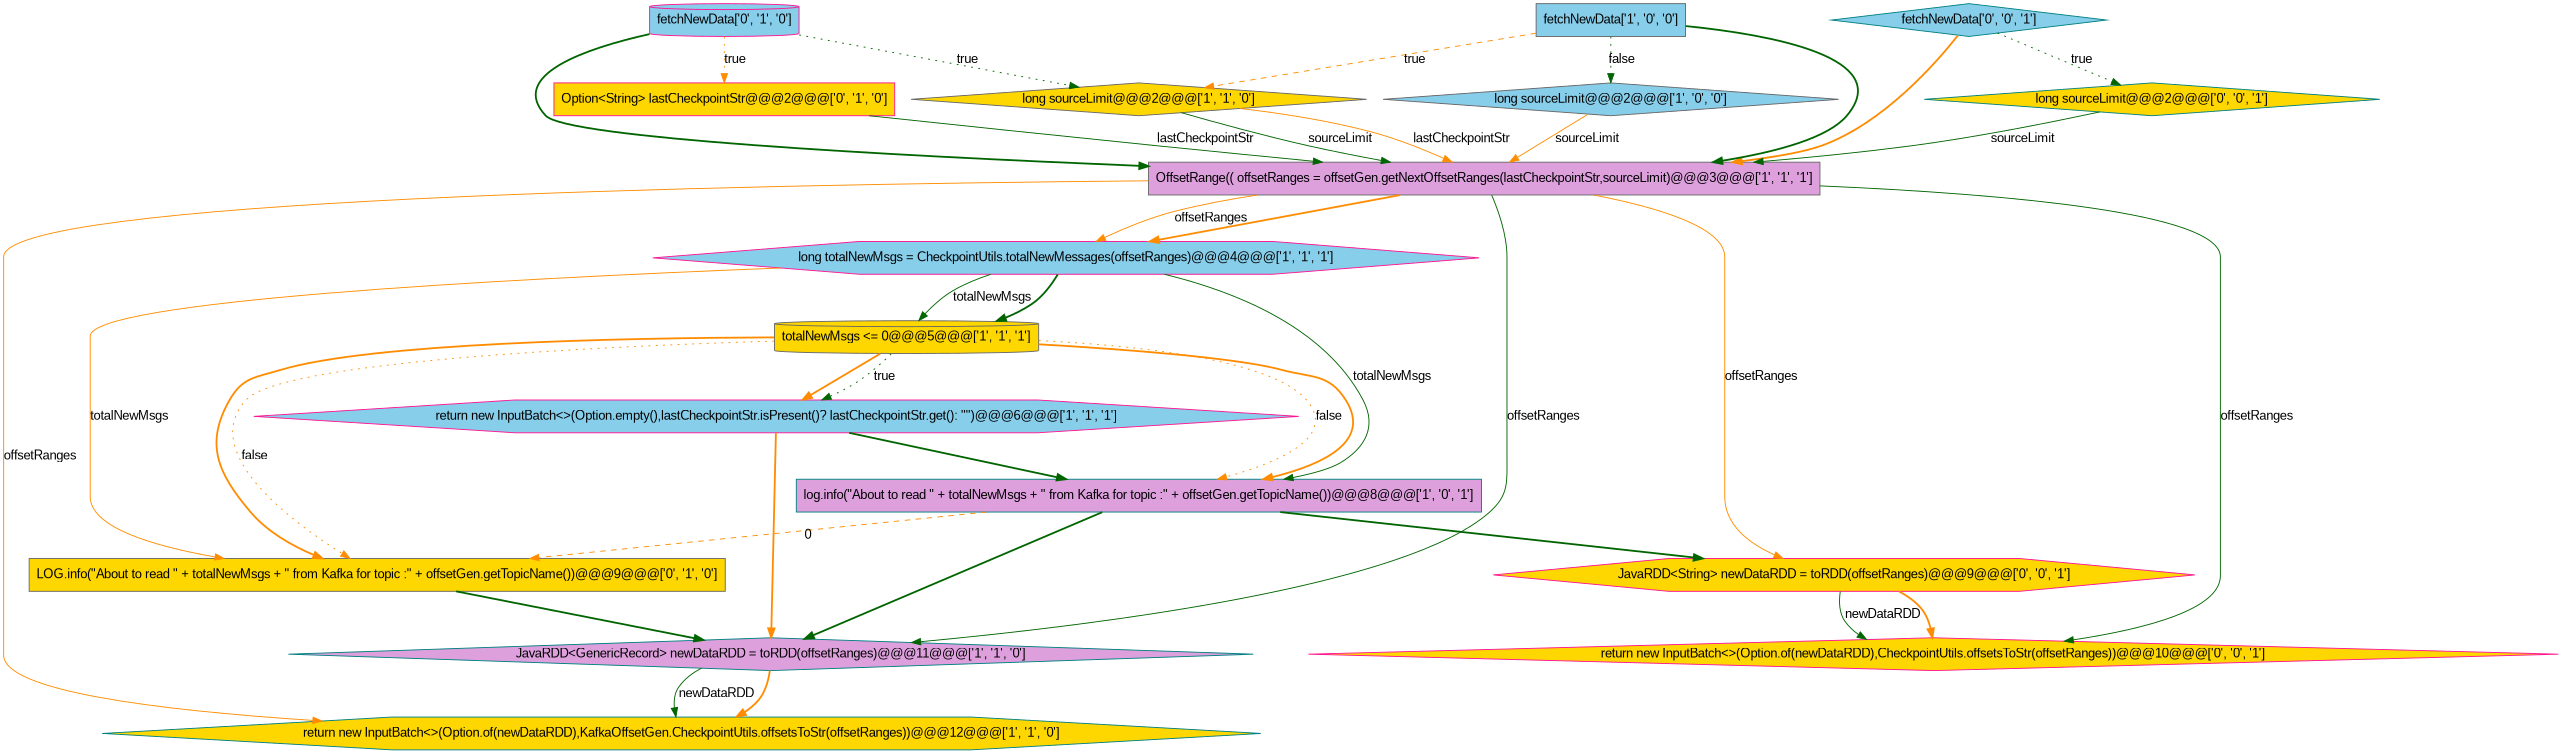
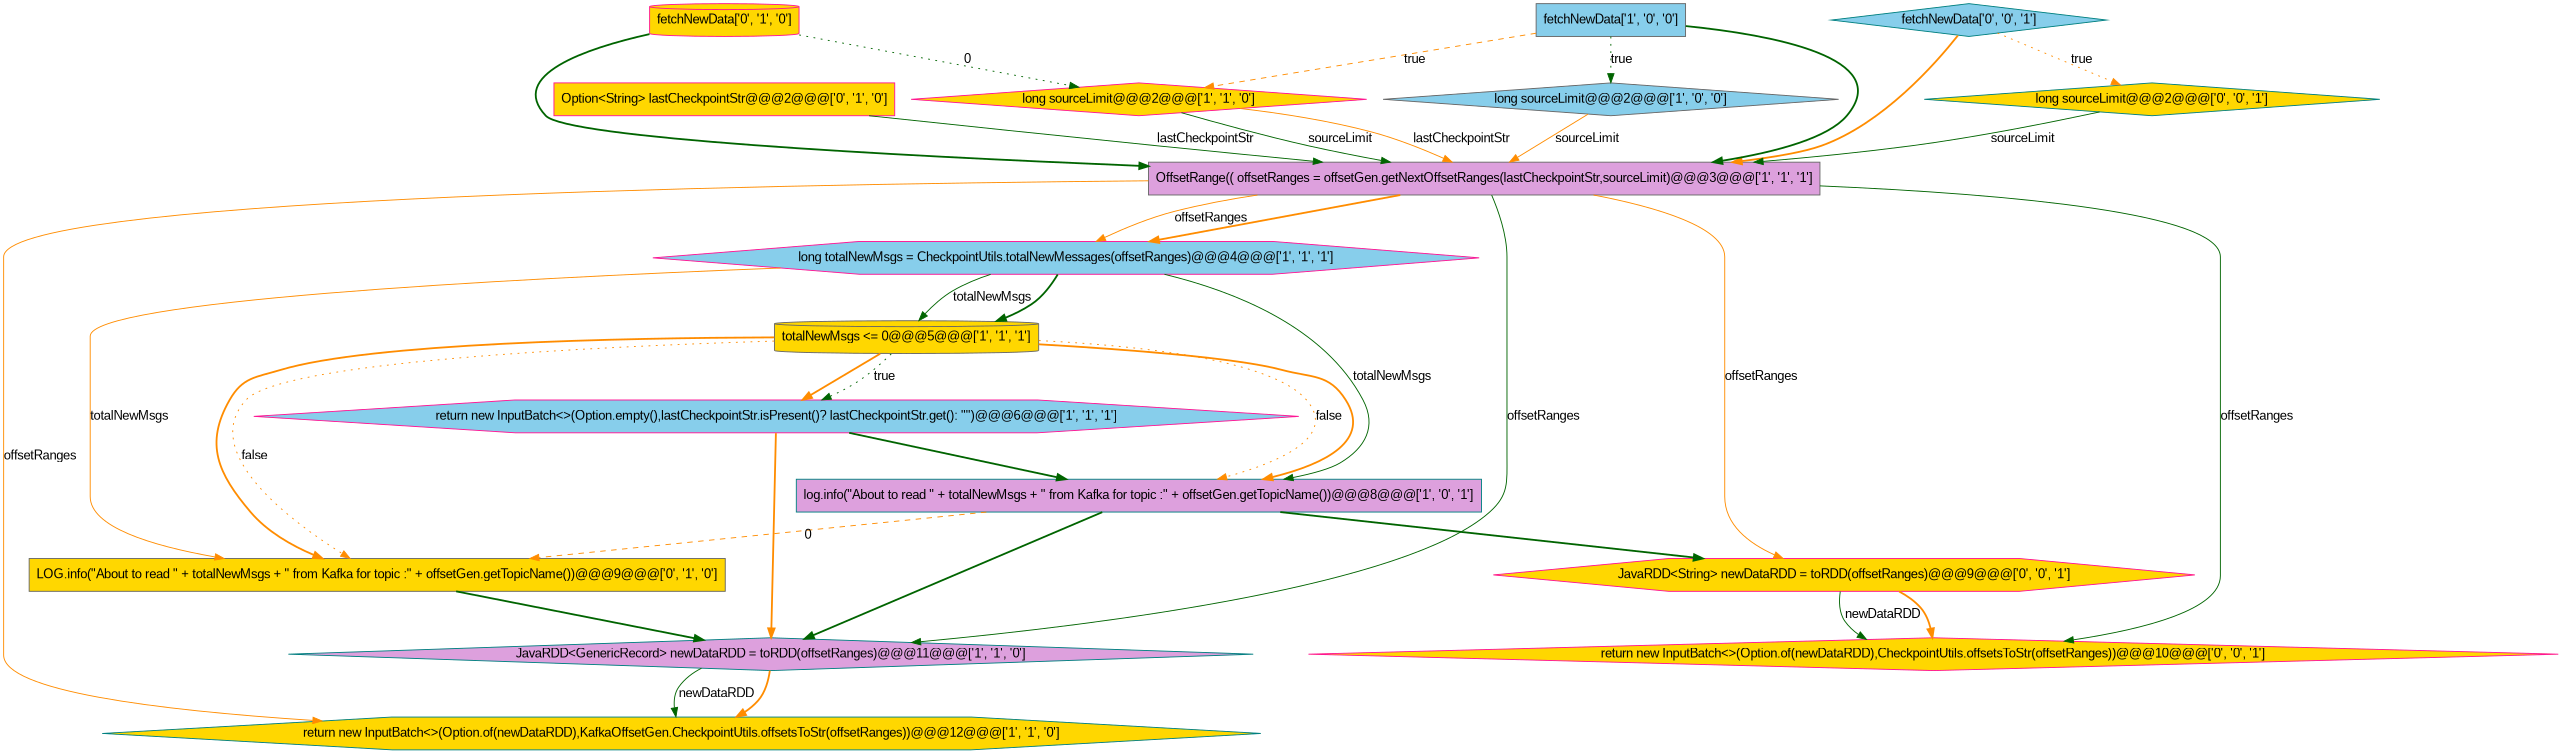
node "fetchNewData['0', '1', '0']": fillcolor skyblue -> gold
edge "fetchNewData['0', '1', '0']" -> "Option<String> lastCheckpointStr@@@2@@@['0', '1', '0']": removed, label "true"
edge "fetchNewData['0', '0', '1']" -> "long sourceLimit@@@2@@@['0', '0', '1']": color darkgreen -> darkorange
edge "fetchNewData['0', '1', '0']" -> "long sourceLimit@@@2@@@['1', '1', '0']": label "true" -> "0"
edge "fetchNewData['1', '0', '0']" -> "long sourceLimit@@@2@@@['1', '0', '0']": label "false" -> "true"
node "long sourceLimit@@@2@@@['1', '1', '0']": color gray40 -> deeppink
